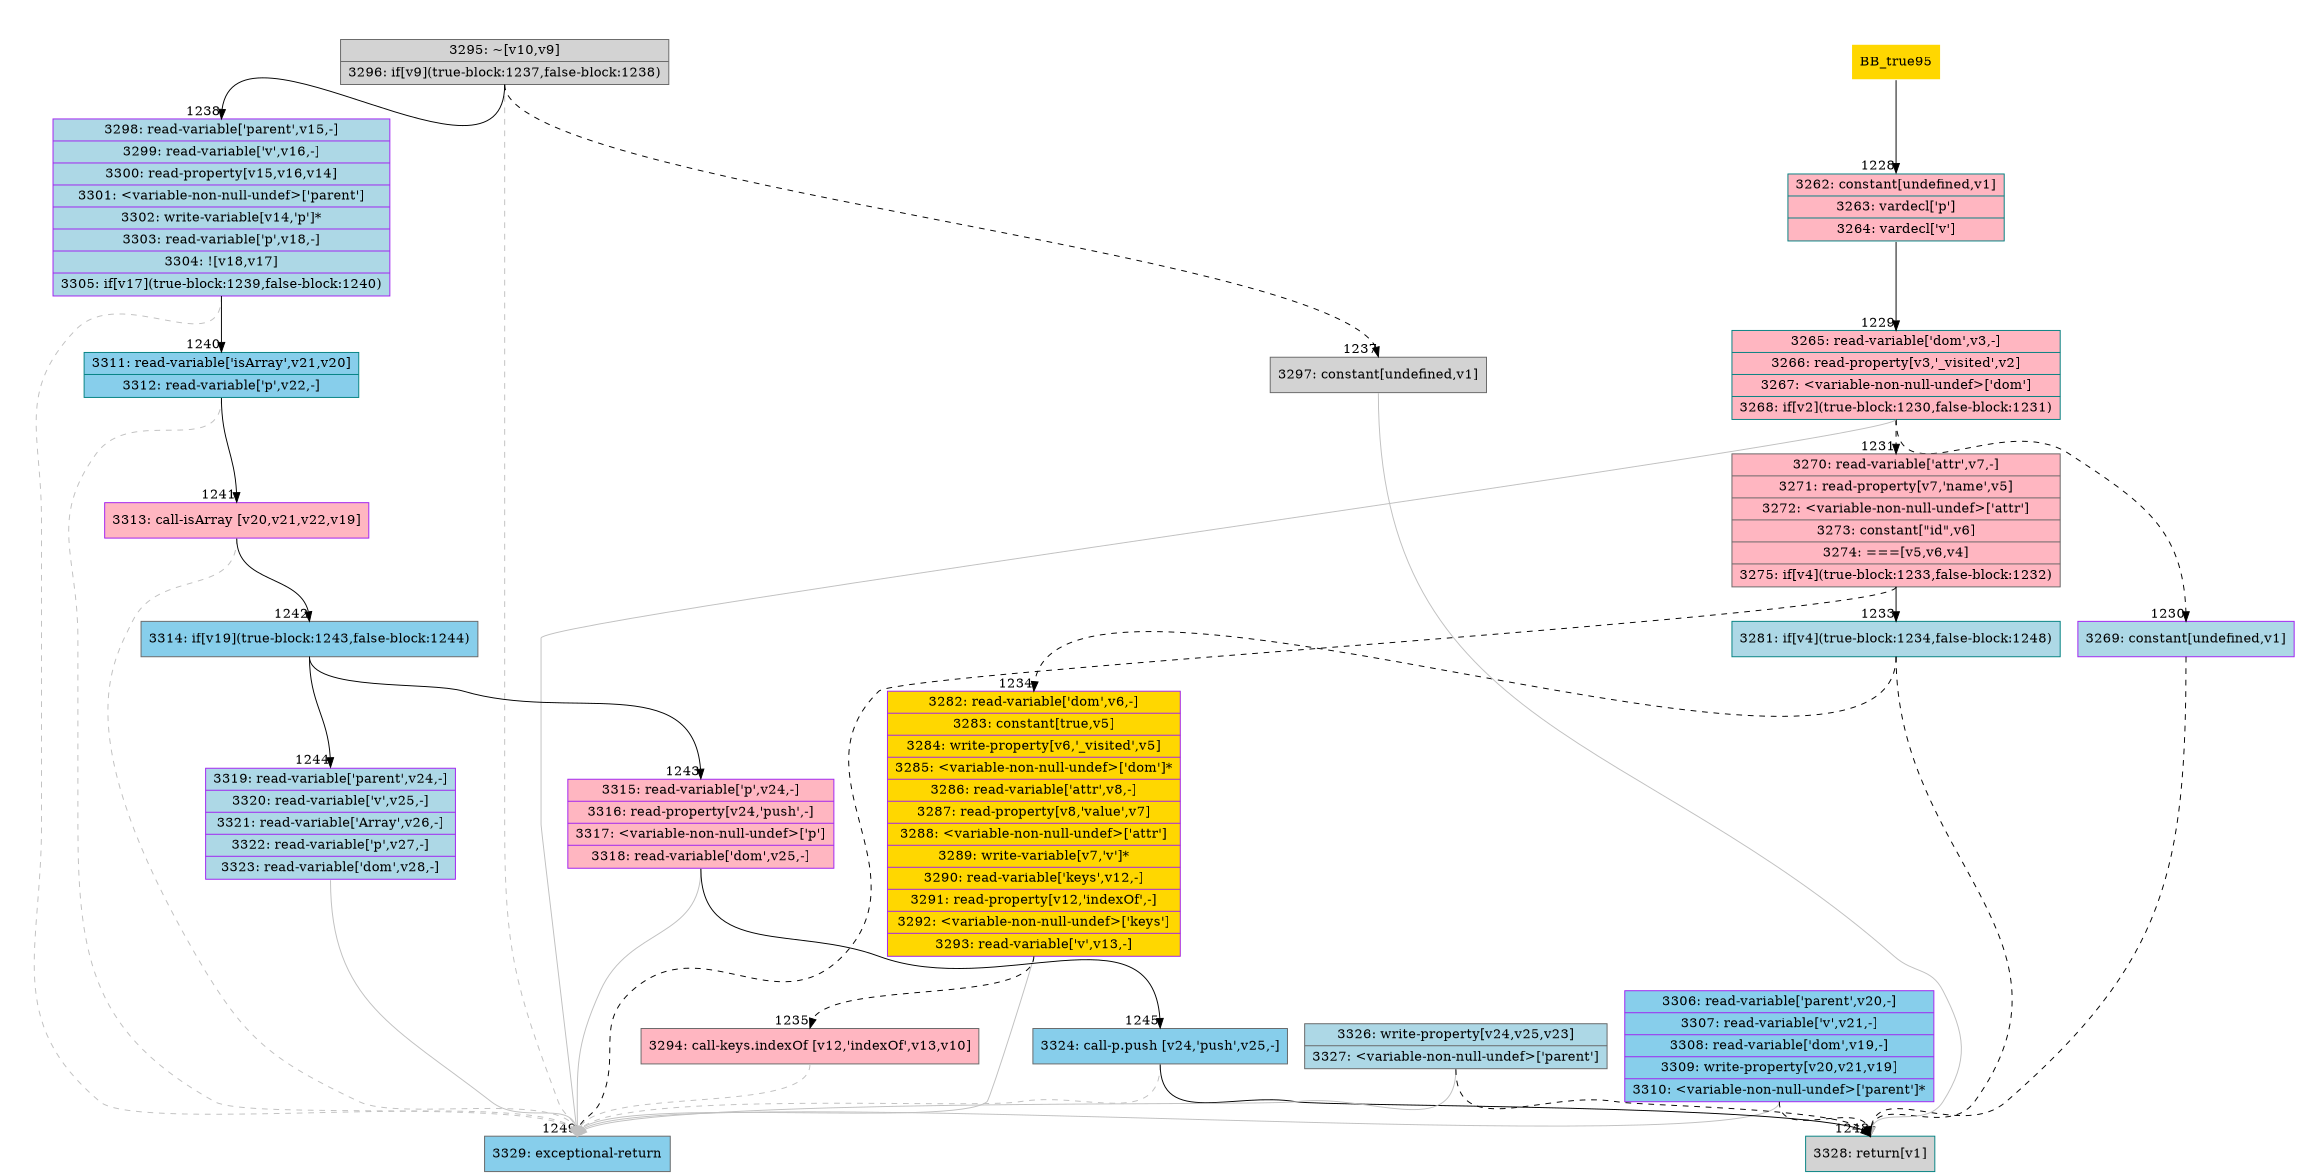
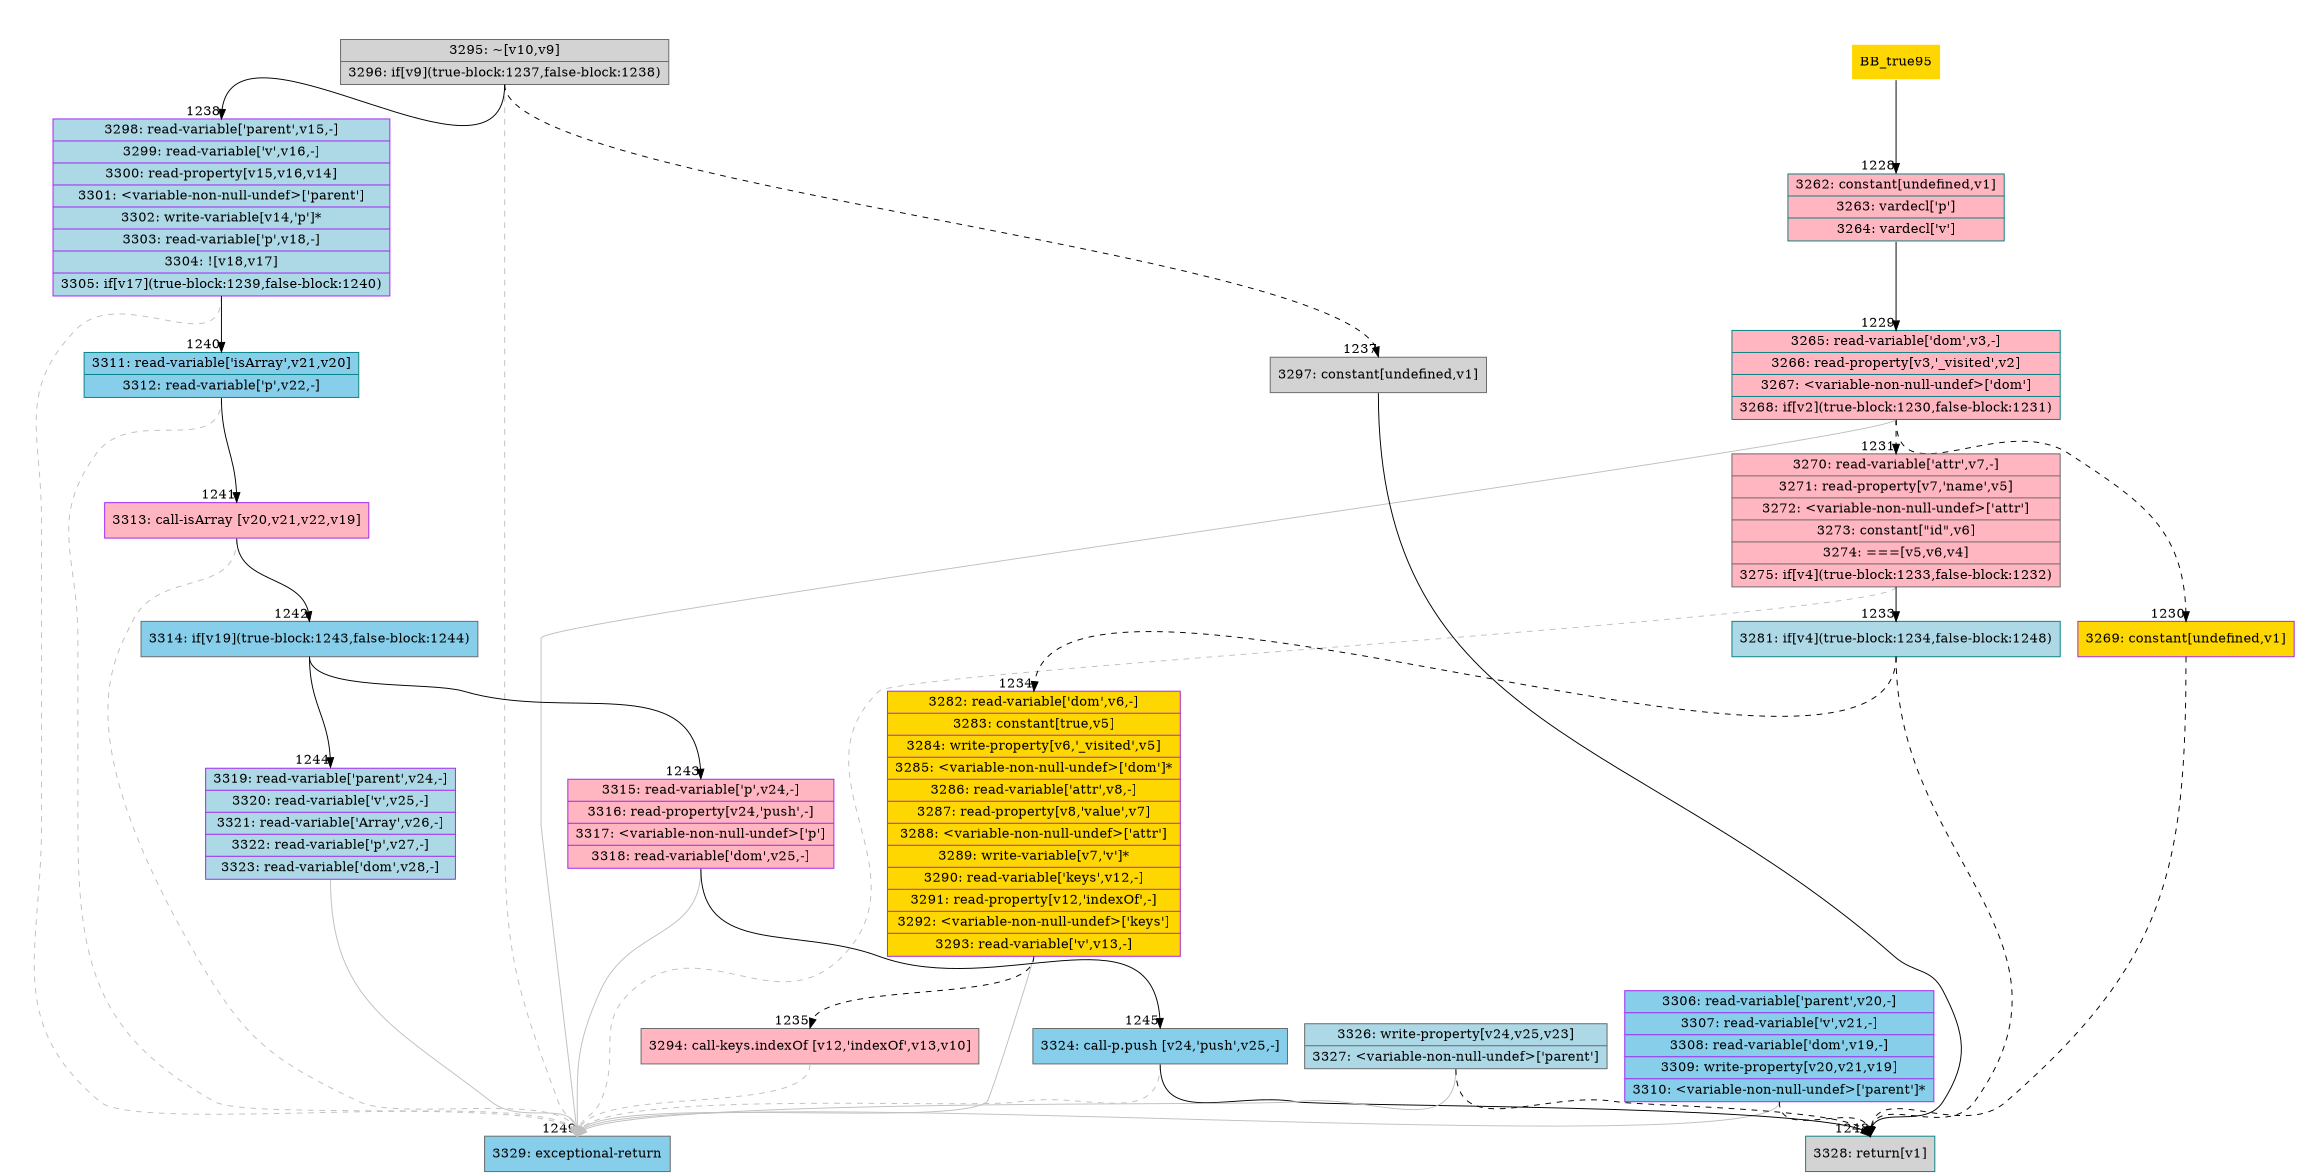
node "3269: constant[undefined,v1]": fillcolor lightblue -> gold
edge "3270: read-variable['attr',v7,-]" -> "3329: exceptional-return": color black -> gray
edge "3297: constant[undefined,v1]" -> "3328: return[v1]": color gray -> black
